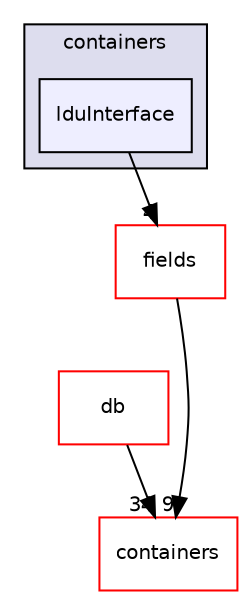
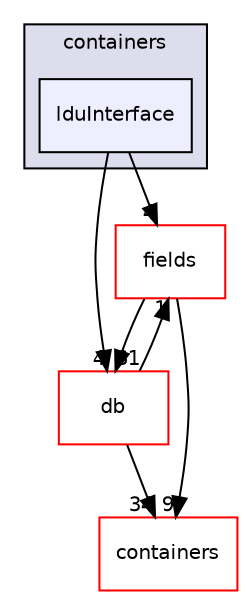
edge "lduInterface" -> "db": added
edge "fields" -> "db": added
edge "db" -> "fields": added
